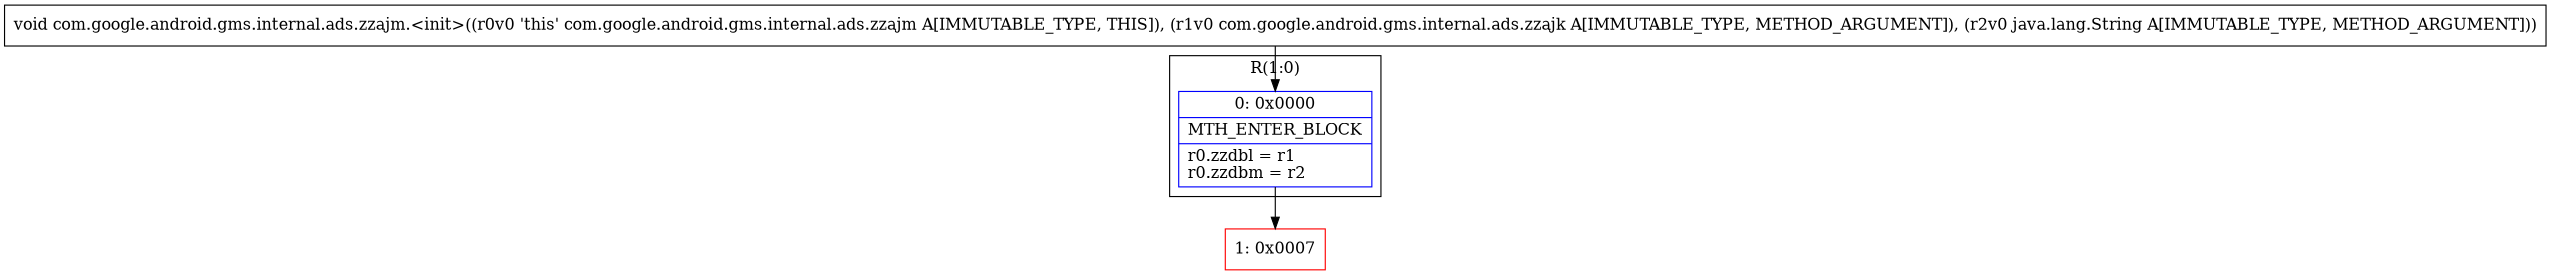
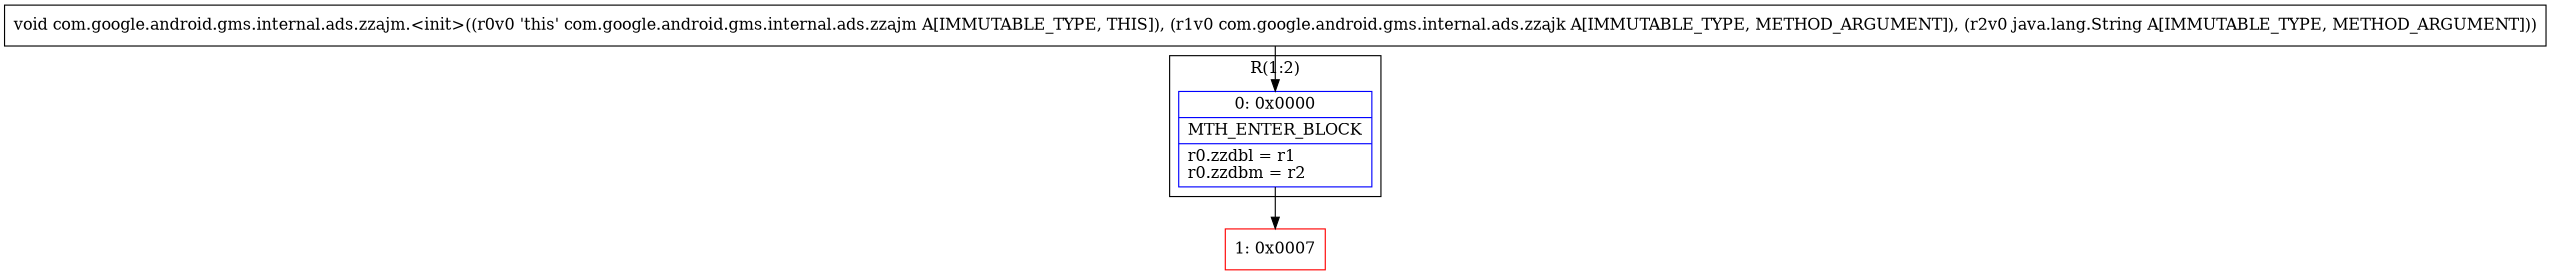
cluster "R(1:0)": label "R(1:0)" -> "R(1:2)"
